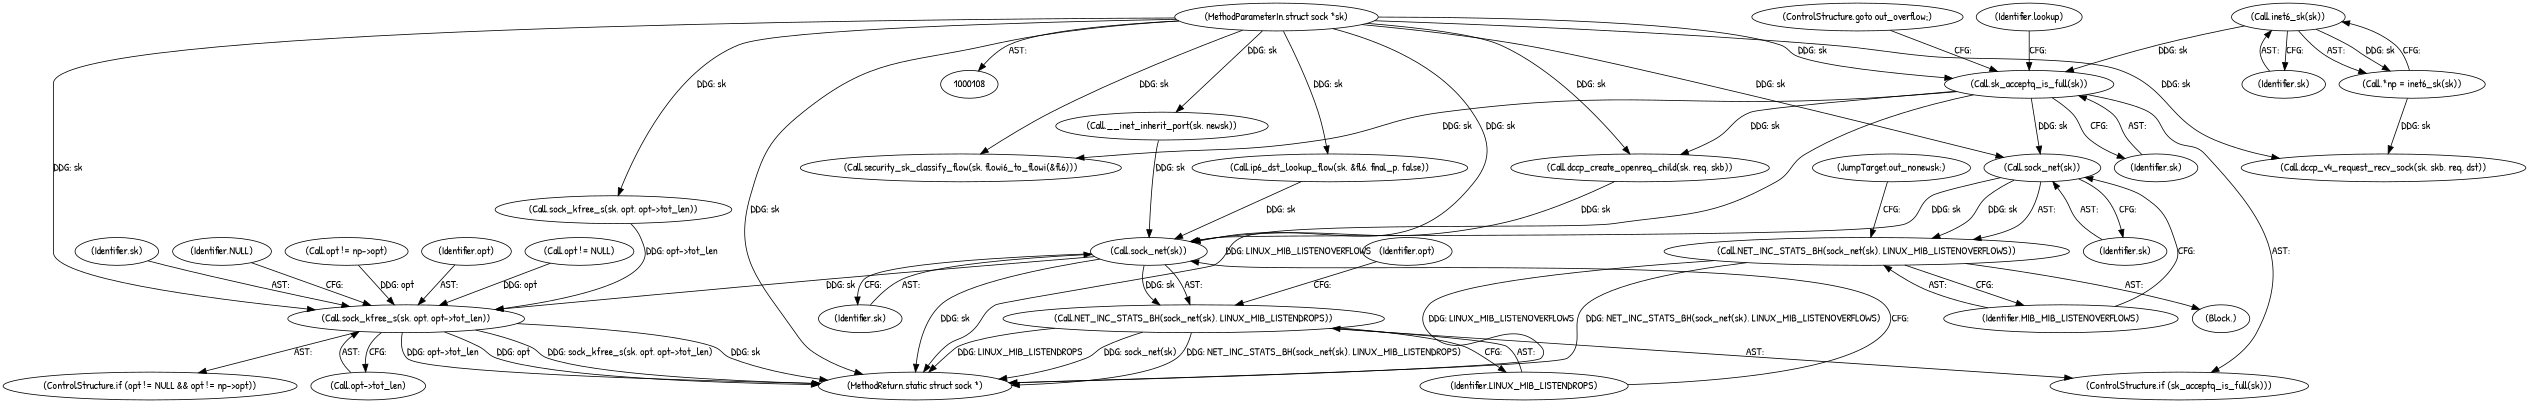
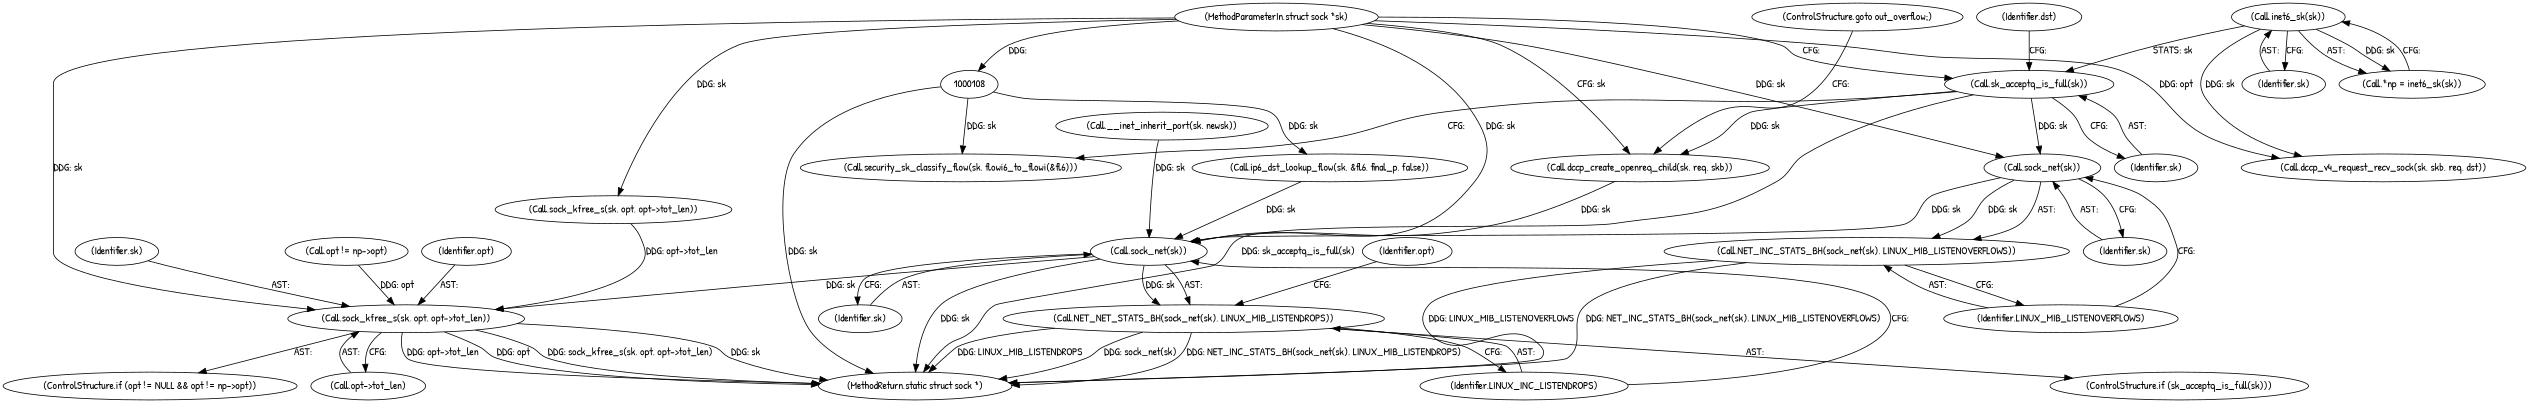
node "(Identifier,lookup)": label "(Identifier,lookup)" -> "(Identifier,dst)"
edge "(ControlStructure,goto out_overflow;)" -> "(Call,sk_acceptq_is_full(sk))": now "(ControlStructure,goto out_overflow;)" -> "(Call,dccp_create_openreq_child(sk, req, skb))"
edge "(MethodParameterIn,struct sock *sk)" -> "1000108": label "AST: " -> "DDG: "
edge "(MethodParameterIn,struct sock *sk)" -> "(Call,sk_acceptq_is_full(sk))": label "DDG: sk" -> "CFG: "
edge "(Call,inet6_sk(sk))" -> "(Call,sk_acceptq_is_full(sk))": label "DDG: sk" -> "STATS: sk"
edge "(MethodParameterIn,struct sock *sk)" -> "(Call,__inet_inherit_port(sk, newsk))": removed, label "DDG: sk"
edge "(MethodParameterIn,struct sock *sk)" -> "(Call,security_sk_classify_flow(sk, flowi6_to_flowi(&fl6)))": now "1000108" -> "(Call,security_sk_classify_flow(sk, flowi6_to_flowi(&fl6)))"
edge "(MethodParameterIn,struct sock *sk)" -> "(Call,dccp_create_openreq_child(sk, req, skb))": label "DDG: sk" -> "CFG: sk"
edge "(MethodParameterIn,struct sock *sk)" -> "(Call,dccp_v4_request_recv_sock(sk, skb, req, dst))": label "DDG: sk" -> "DDG: opt"
edge "(MethodParameterIn,struct sock *sk)" -> "(Call,ip6_dst_lookup_flow(sk, &fl6, final_p, false))": now "1000108" -> "(Call,ip6_dst_lookup_flow(sk, &fl6, final_p, false))"
edge "(MethodParameterIn,struct sock *sk)" -> "(MethodReturn,static struct sock *)": now "1000108" -> "(MethodReturn,static struct sock *)"
edge "(Call,*np = inet6_sk(sk))" -> "(Call,dccp_v4_request_recv_sock(sk, skb, req, dst))": now "(Call,inet6_sk(sk))" -> "(Call,dccp_v4_request_recv_sock(sk, skb, req, dst))"
edge "(Call,sk_acceptq_is_full(sk))" -> "(Call,security_sk_classify_flow(sk, flowi6_to_flowi(&fl6)))": label "DDG: sk" -> "CFG: "
node "(JumpTarget,out_nonewsk:)": removed
edge "(Call,sk_acceptq_is_full(sk))" -> "(ControlStructure,if (sk_acceptq_is_full(sk)))": removed, label "AST:"
node "(Identifier,NULL)": removed
node "(Call,opt != NULL)": removed
edge "(Call,sk_acceptq_is_full(sk))" -> "(MethodReturn,static struct sock *)": label "DDG: LINUX_MIB_LISTENOVERFLOWS" -> "DDG: sk_acceptq_is_full(sk)"
node "(Call,NET_INC_STATS_BH(sock_net(sk), LINUX_MIB_LISTENDROPS))": label "(Call,NET_INC_STATS_BH(sock_net(sk), LINUX_MIB_LISTENDROPS))" -> "(Call,NET_NET_STATS_BH(sock_net(sk), LINUX_MIB_LISTENDROPS))"
node "(Identifier,MIB_MIB_LISTENOVERFLOWS)": label "(Identifier,MIB_MIB_LISTENOVERFLOWS)" -> "(Identifier,LINUX_MIB_LISTENOVERFLOWS)"
node "(Block,)": removed
node "(Identifier,LINUX_MIB_LISTENDROPS)": label "(Identifier,LINUX_MIB_LISTENDROPS)" -> "(Identifier,LINUX_INC_LISTENDROPS)"
